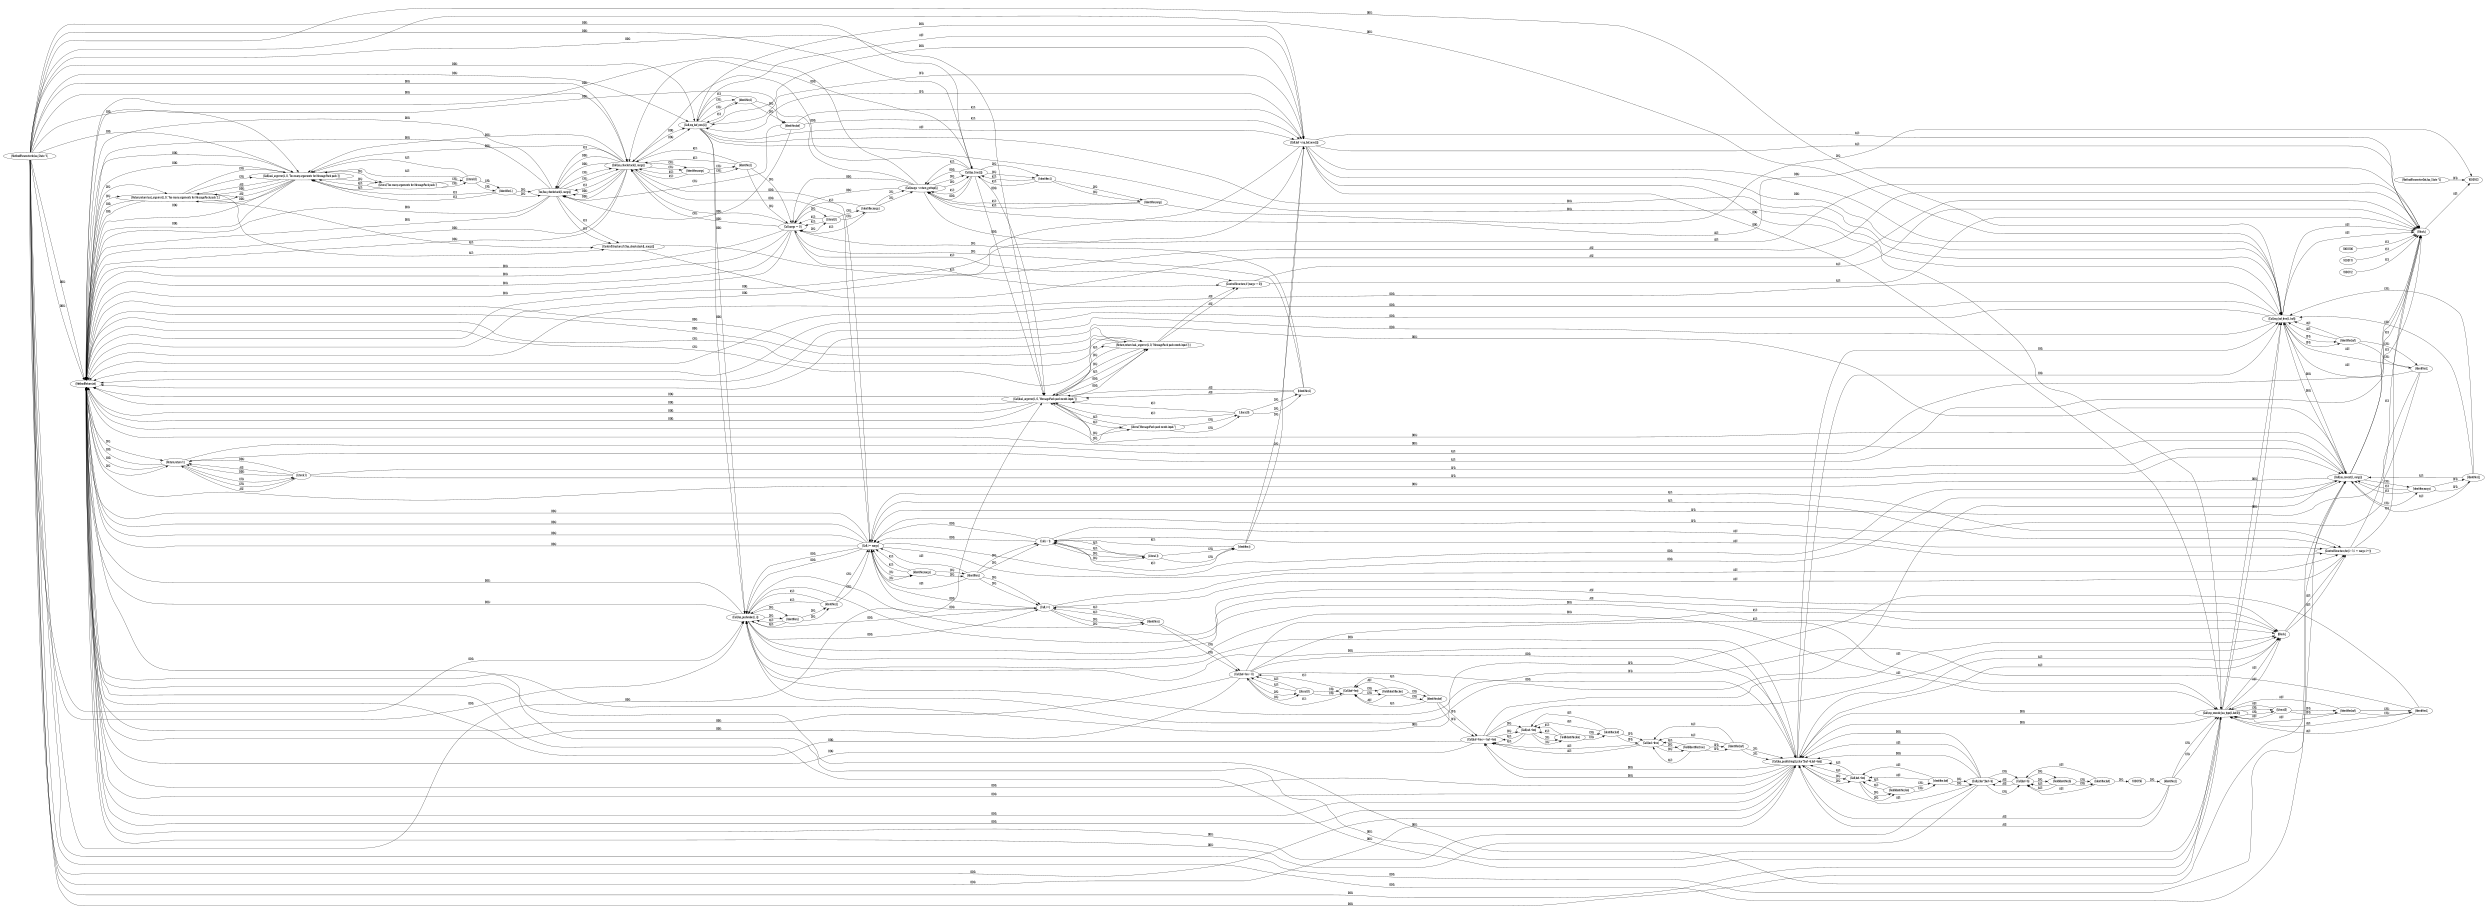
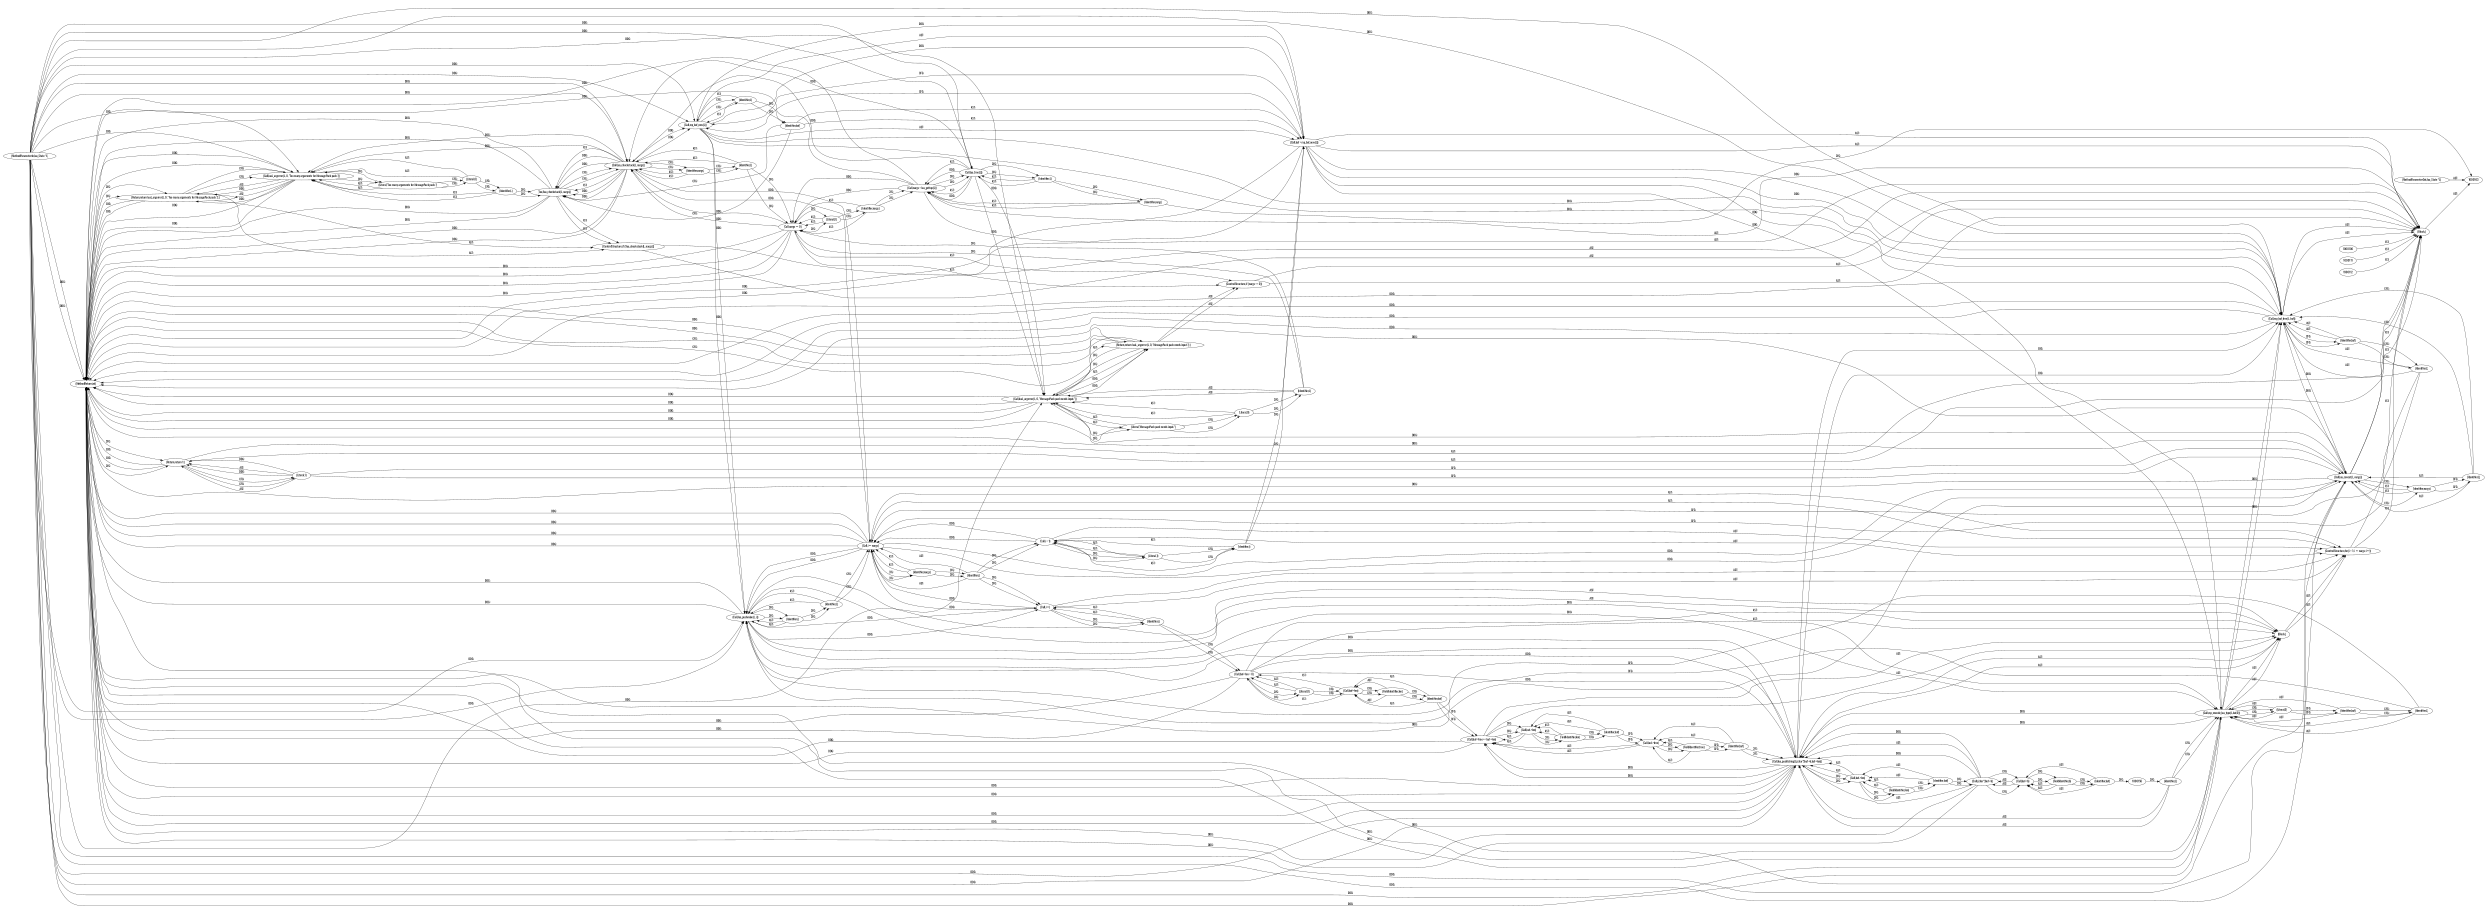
edge "(MethodParameterOut,lua_State *L)" -> "1000103": label "CFG: " -> "AST: "
node "(Call,nargs = return_gettop(L))": label "(Call,nargs = return_gettop(L))" -> "(Call,nargs = lua_gettop(L))"
